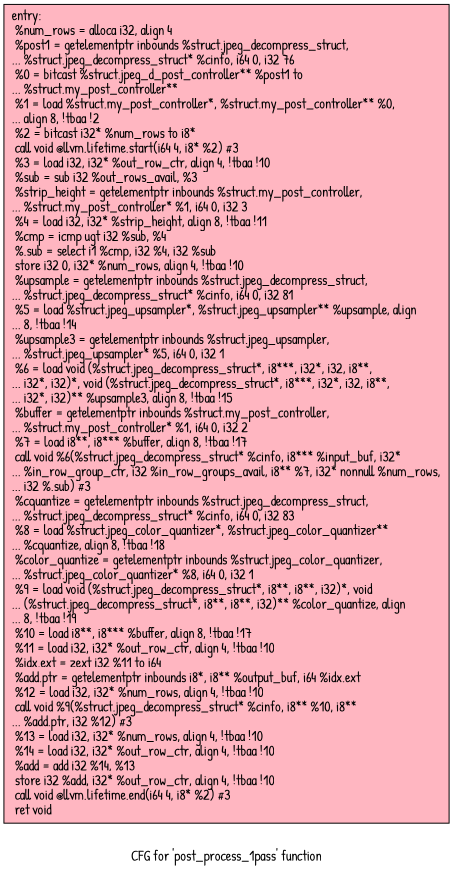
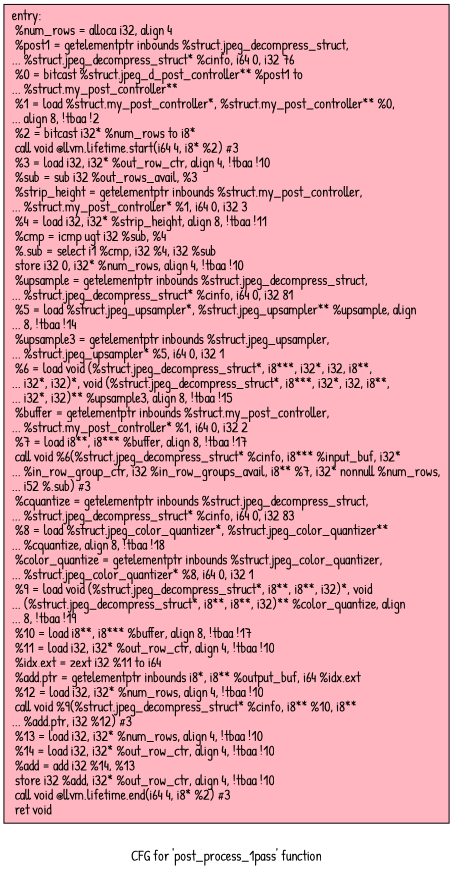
node "entry:": text "... i32 %.sub) #3" -> "... i52 %.sub) #3"
